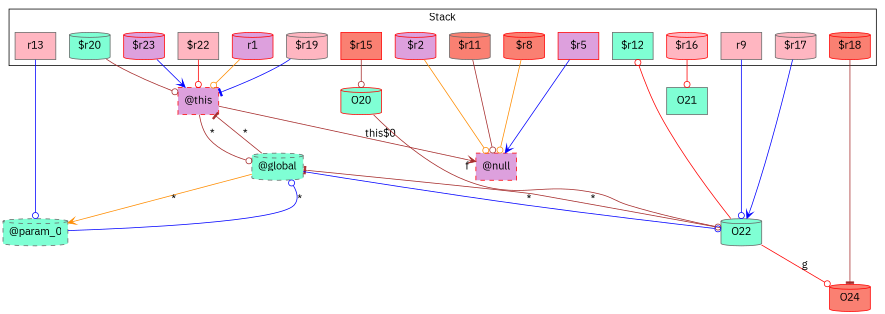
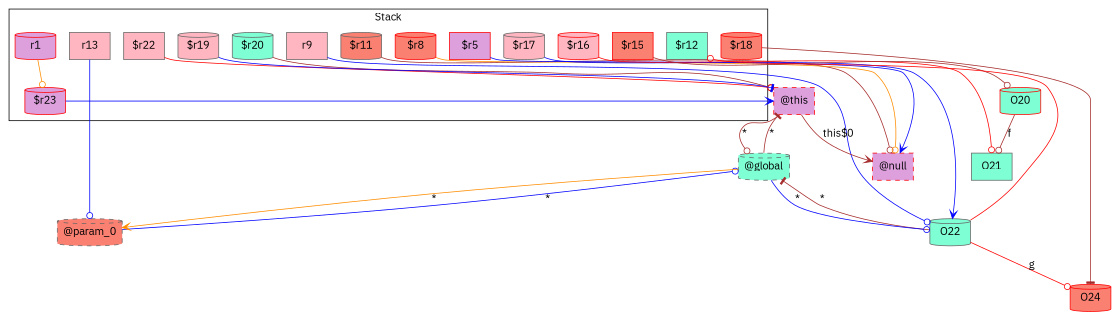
node "$r2": removed
edge "r1" -> "@this": now "r1" -> "$r23"
edge "O20" -> "O22": now "O20" -> "O21"
node "@param_0": fillcolor aquamarine -> salmon
